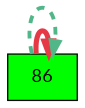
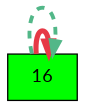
node "86": label "86" -> "16"
